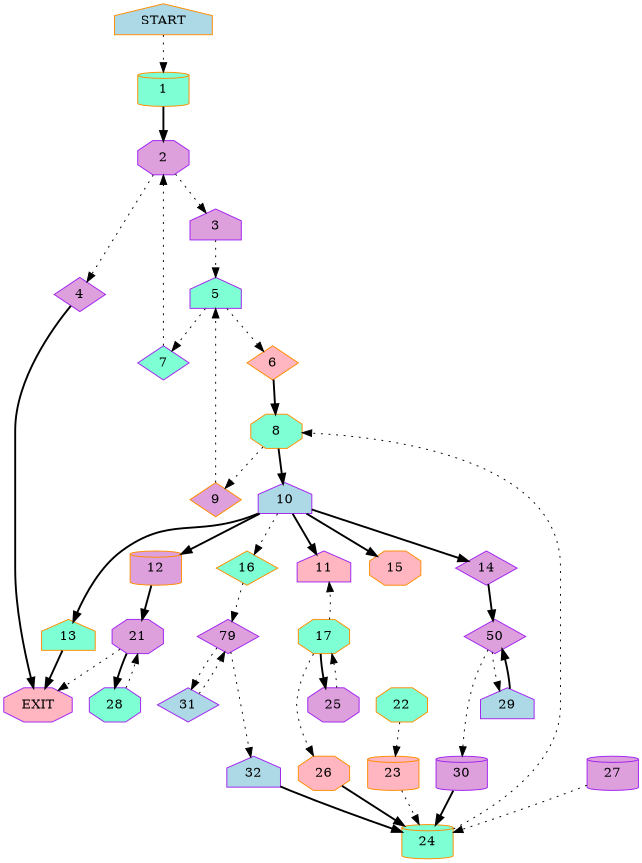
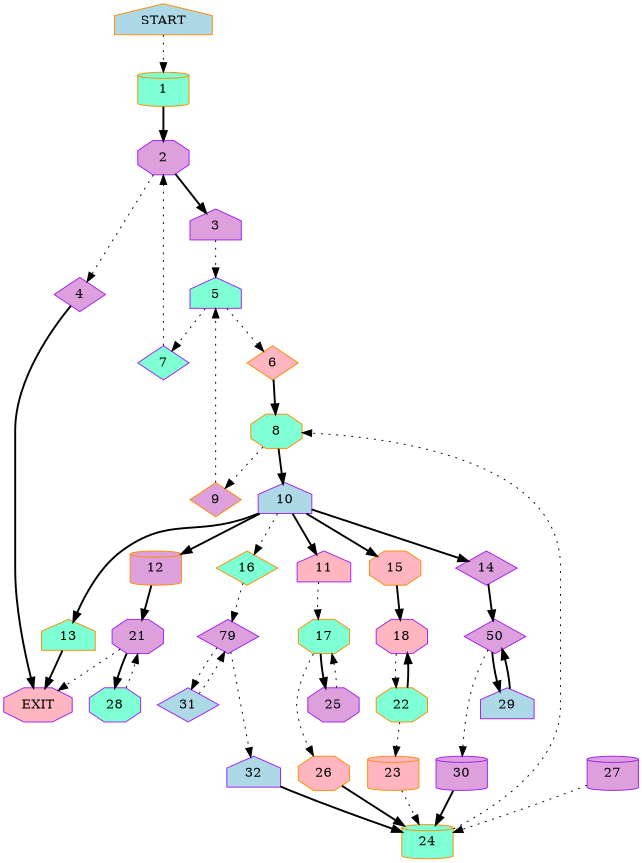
edge "2" -> "3": style dotted -> bold
edge "17" -> "11": reversed
node "18": added
edge "50" -> "29": style dotted -> bold
